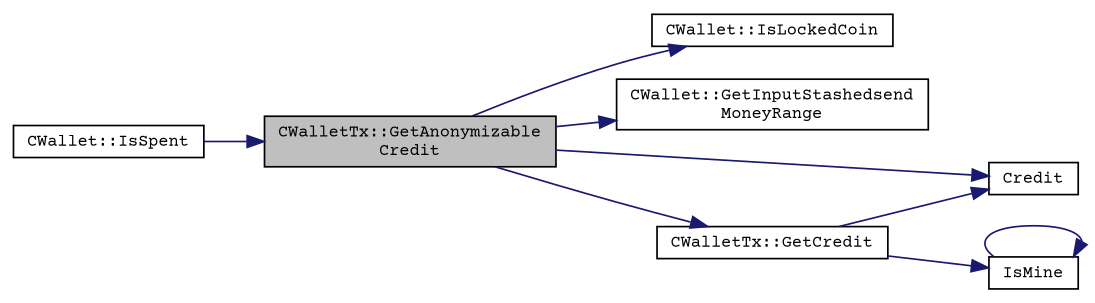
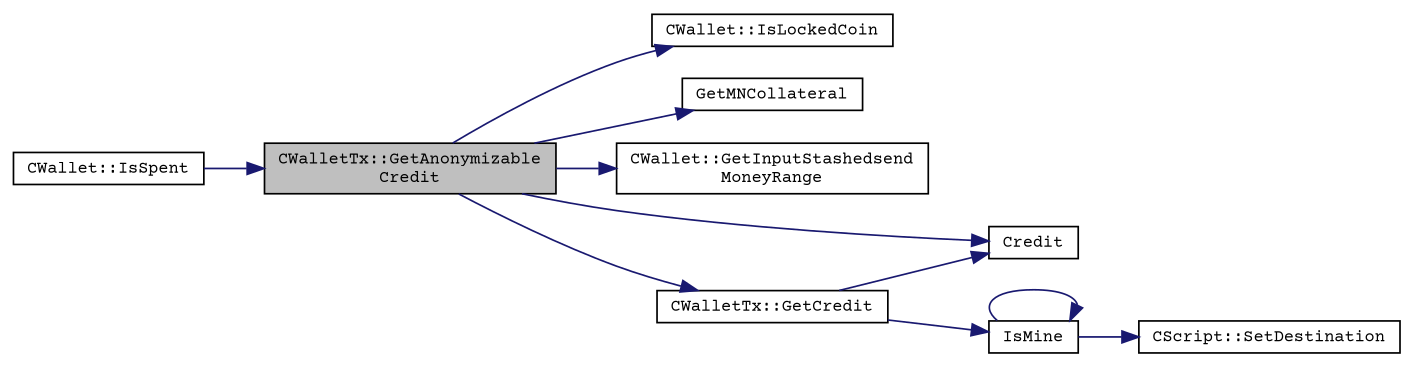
node "GetMNCollateral": added
node "CScript::SetDestination": added
